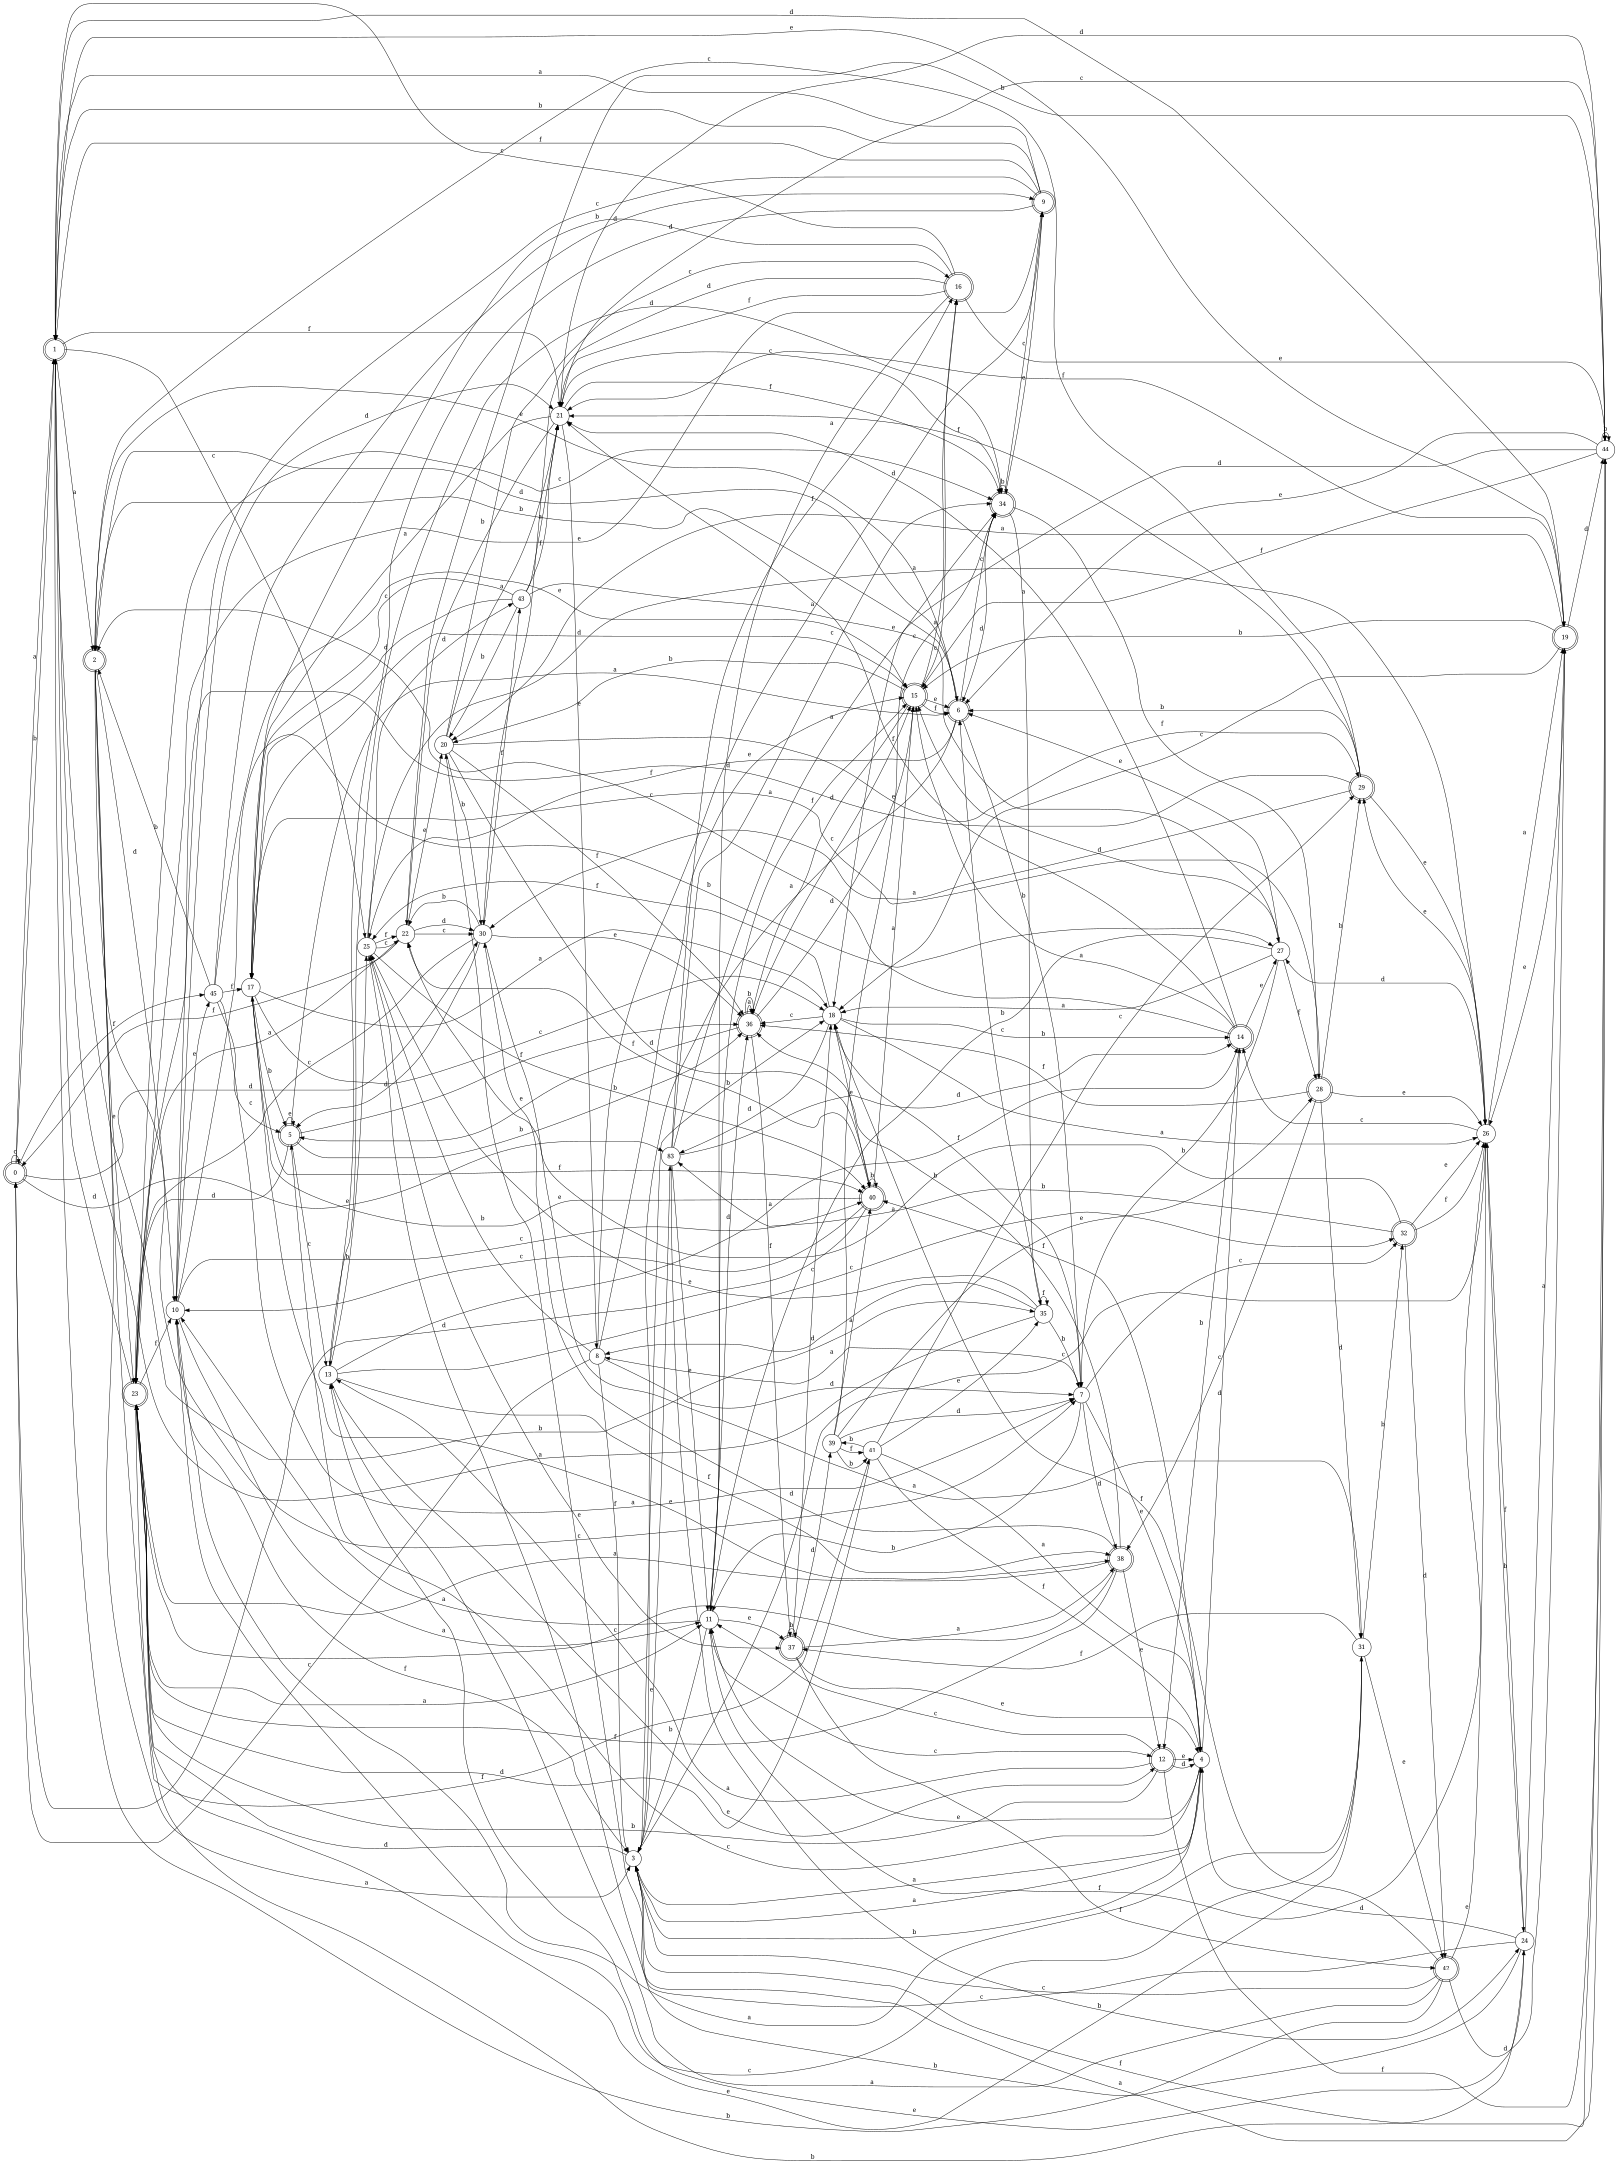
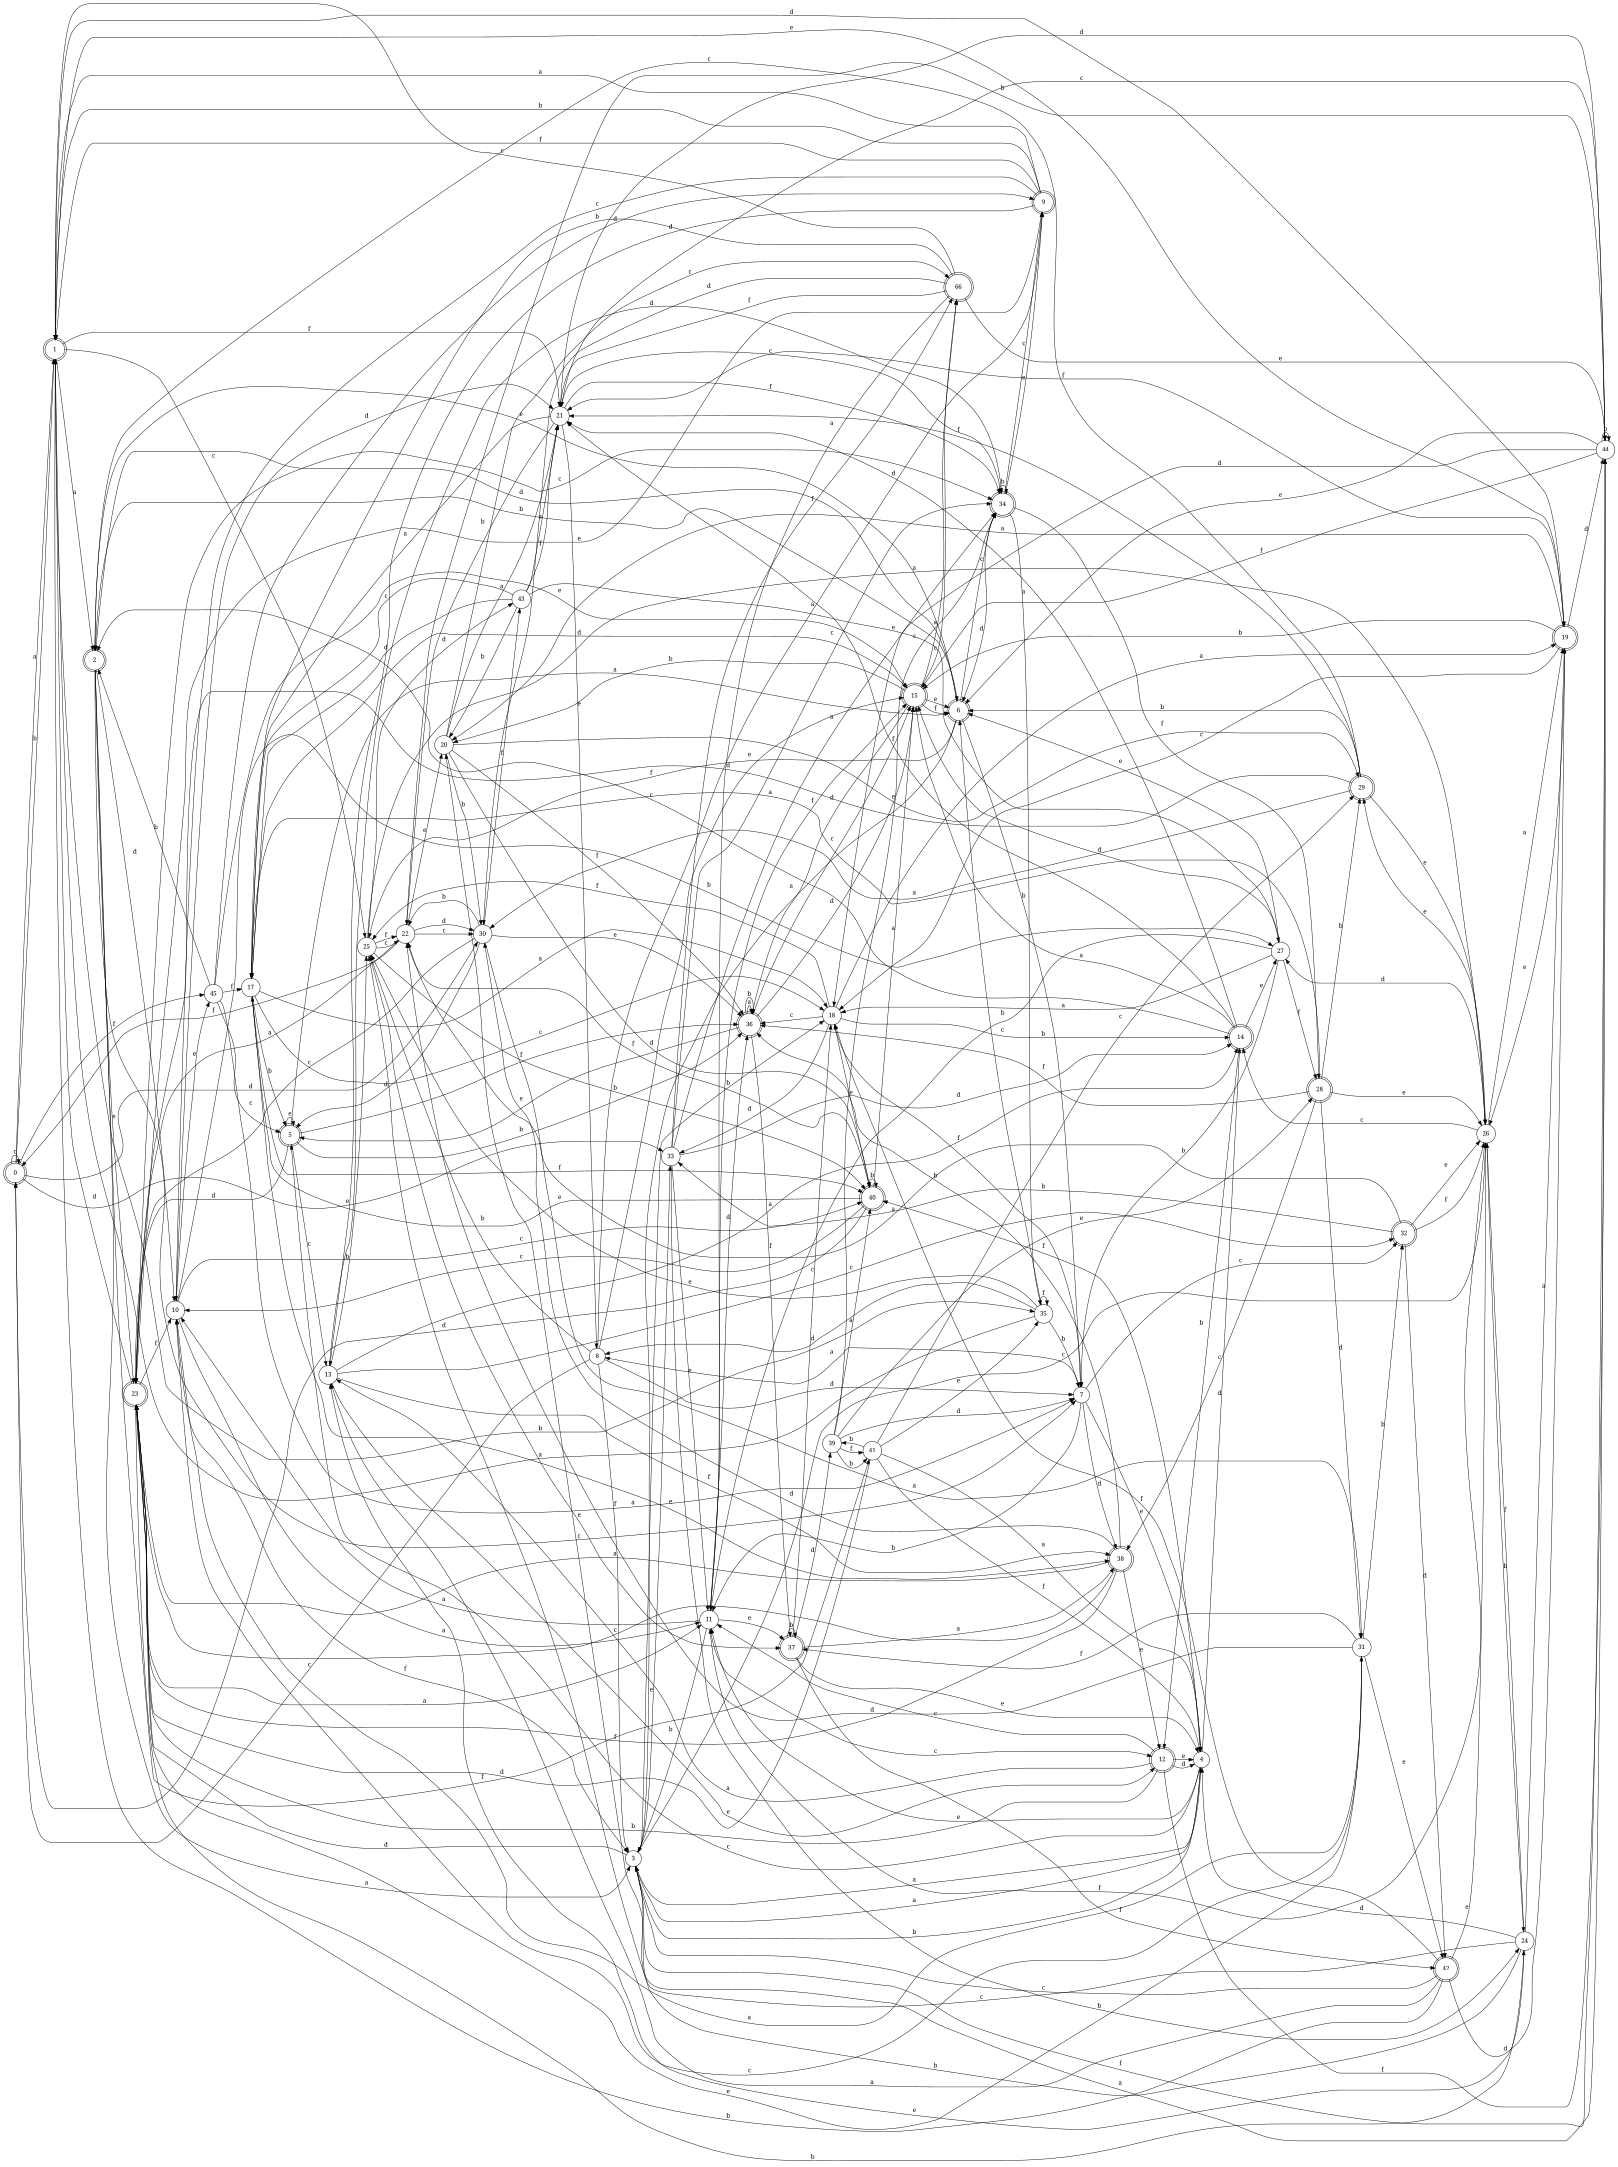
node "16": label "16" -> "66"
edge "18" -> "26": now "18" -> "19"
node "83": label "83" -> "33"
edge "31" -> "22": added, label "d"
